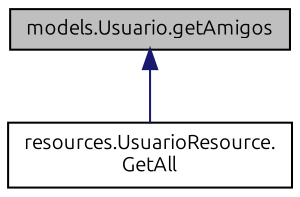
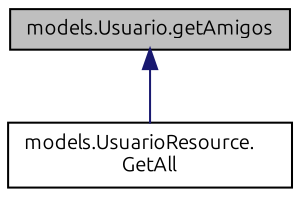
node "resources.UsuarioResource. GetAll": label "resources.UsuarioResource. GetAll" -> "models.UsuarioResource. GetAll"
